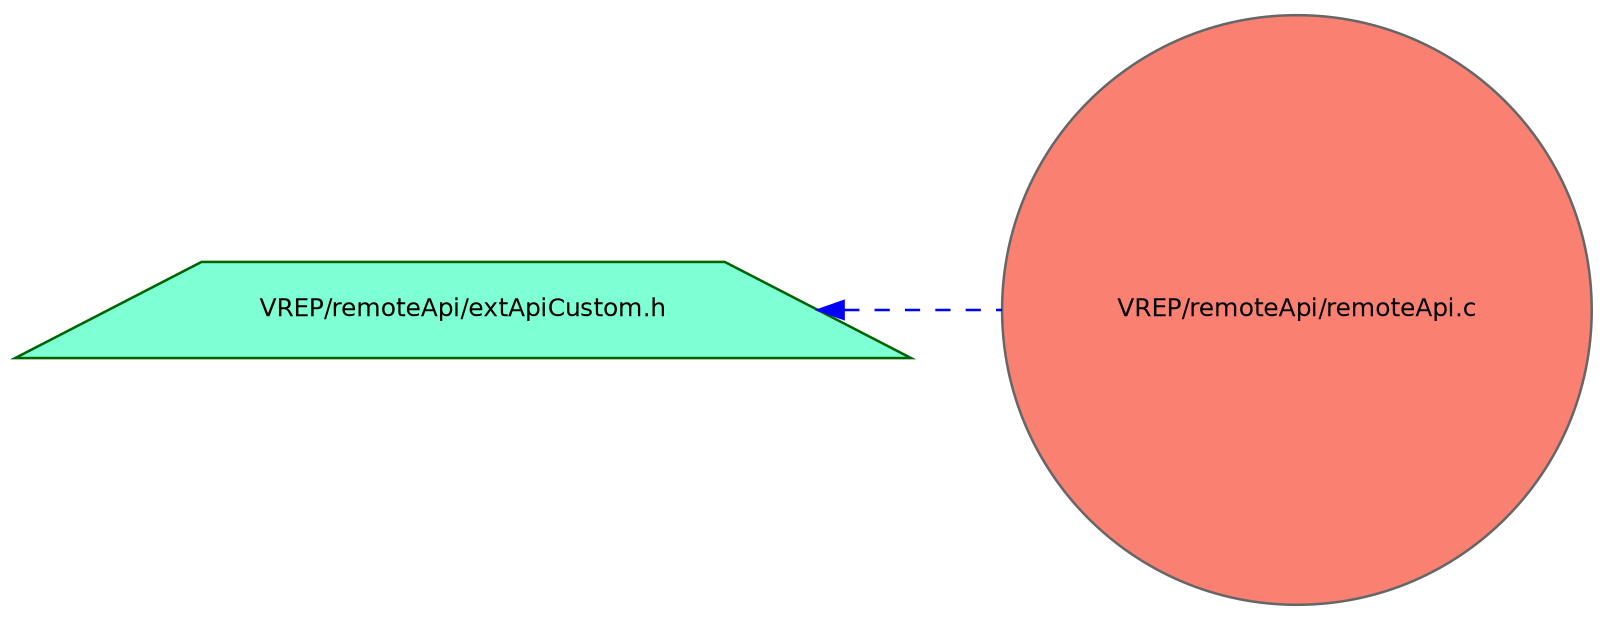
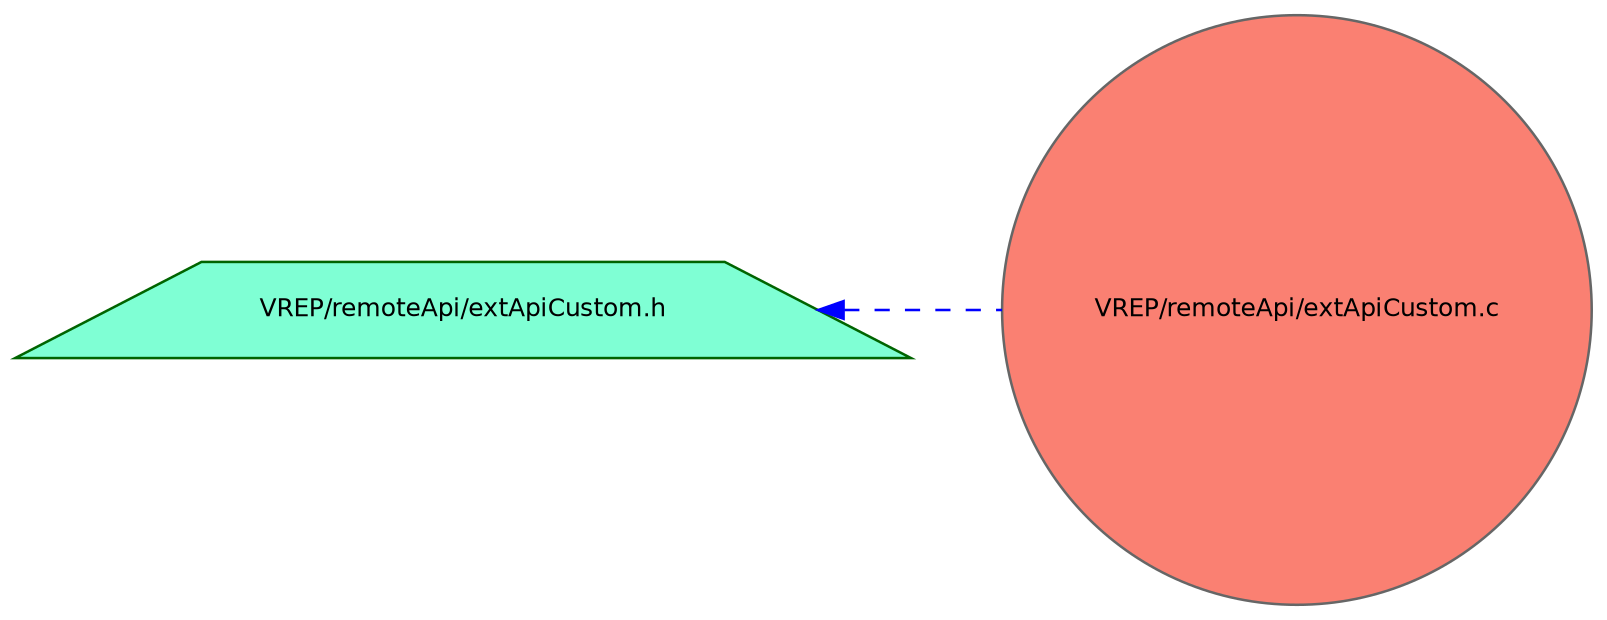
node "VREP/remoteApi/remoteApi.c": label "VREP/remoteApi/remoteApi.c" -> "VREP/remoteApi/extApiCustom.c"
